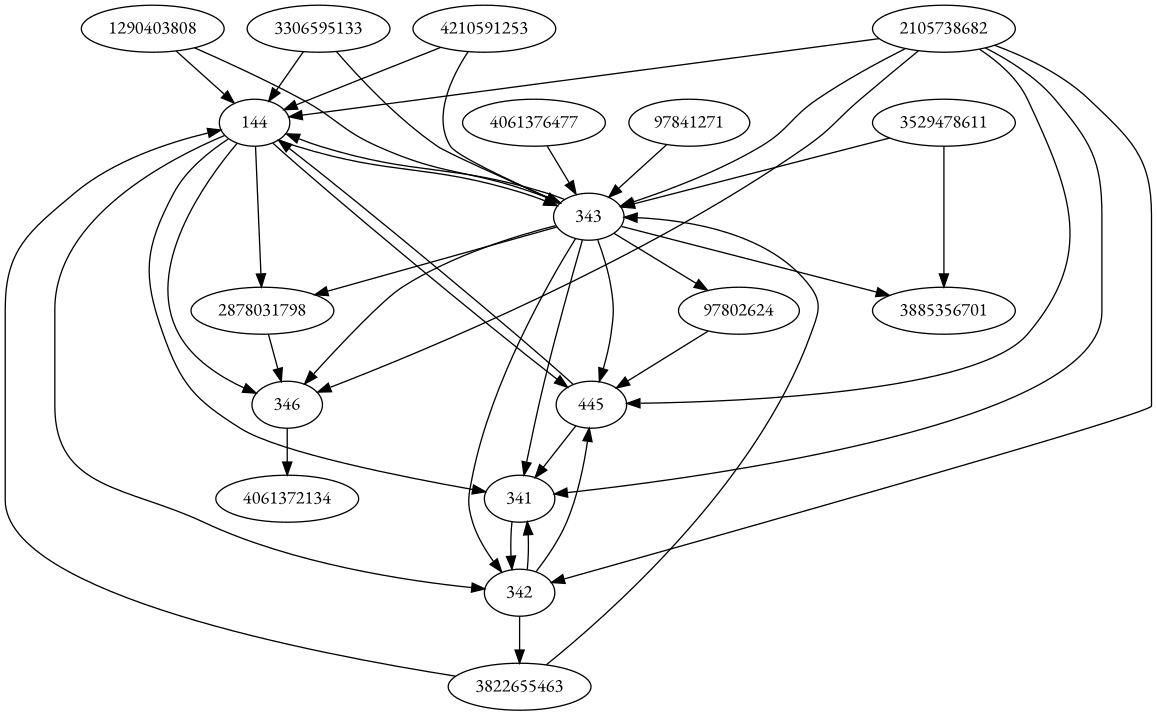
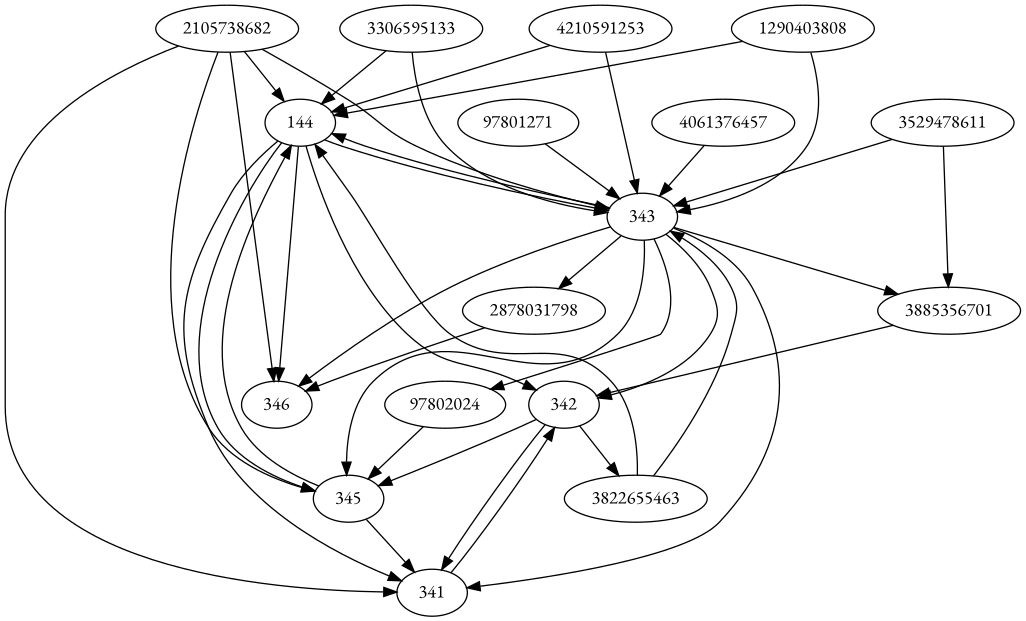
node "4061376477": label "4061376477" -> "4061376457"
node "97841271": label "97841271" -> "97801271"
edge "144" -> "2878031798": removed
node "97802624": label "97802624" -> "97802024"
node "445": label "445" -> "345"
edge "2105738682" -> "342": now "3885356701" -> "342"
node "4061372134": removed
